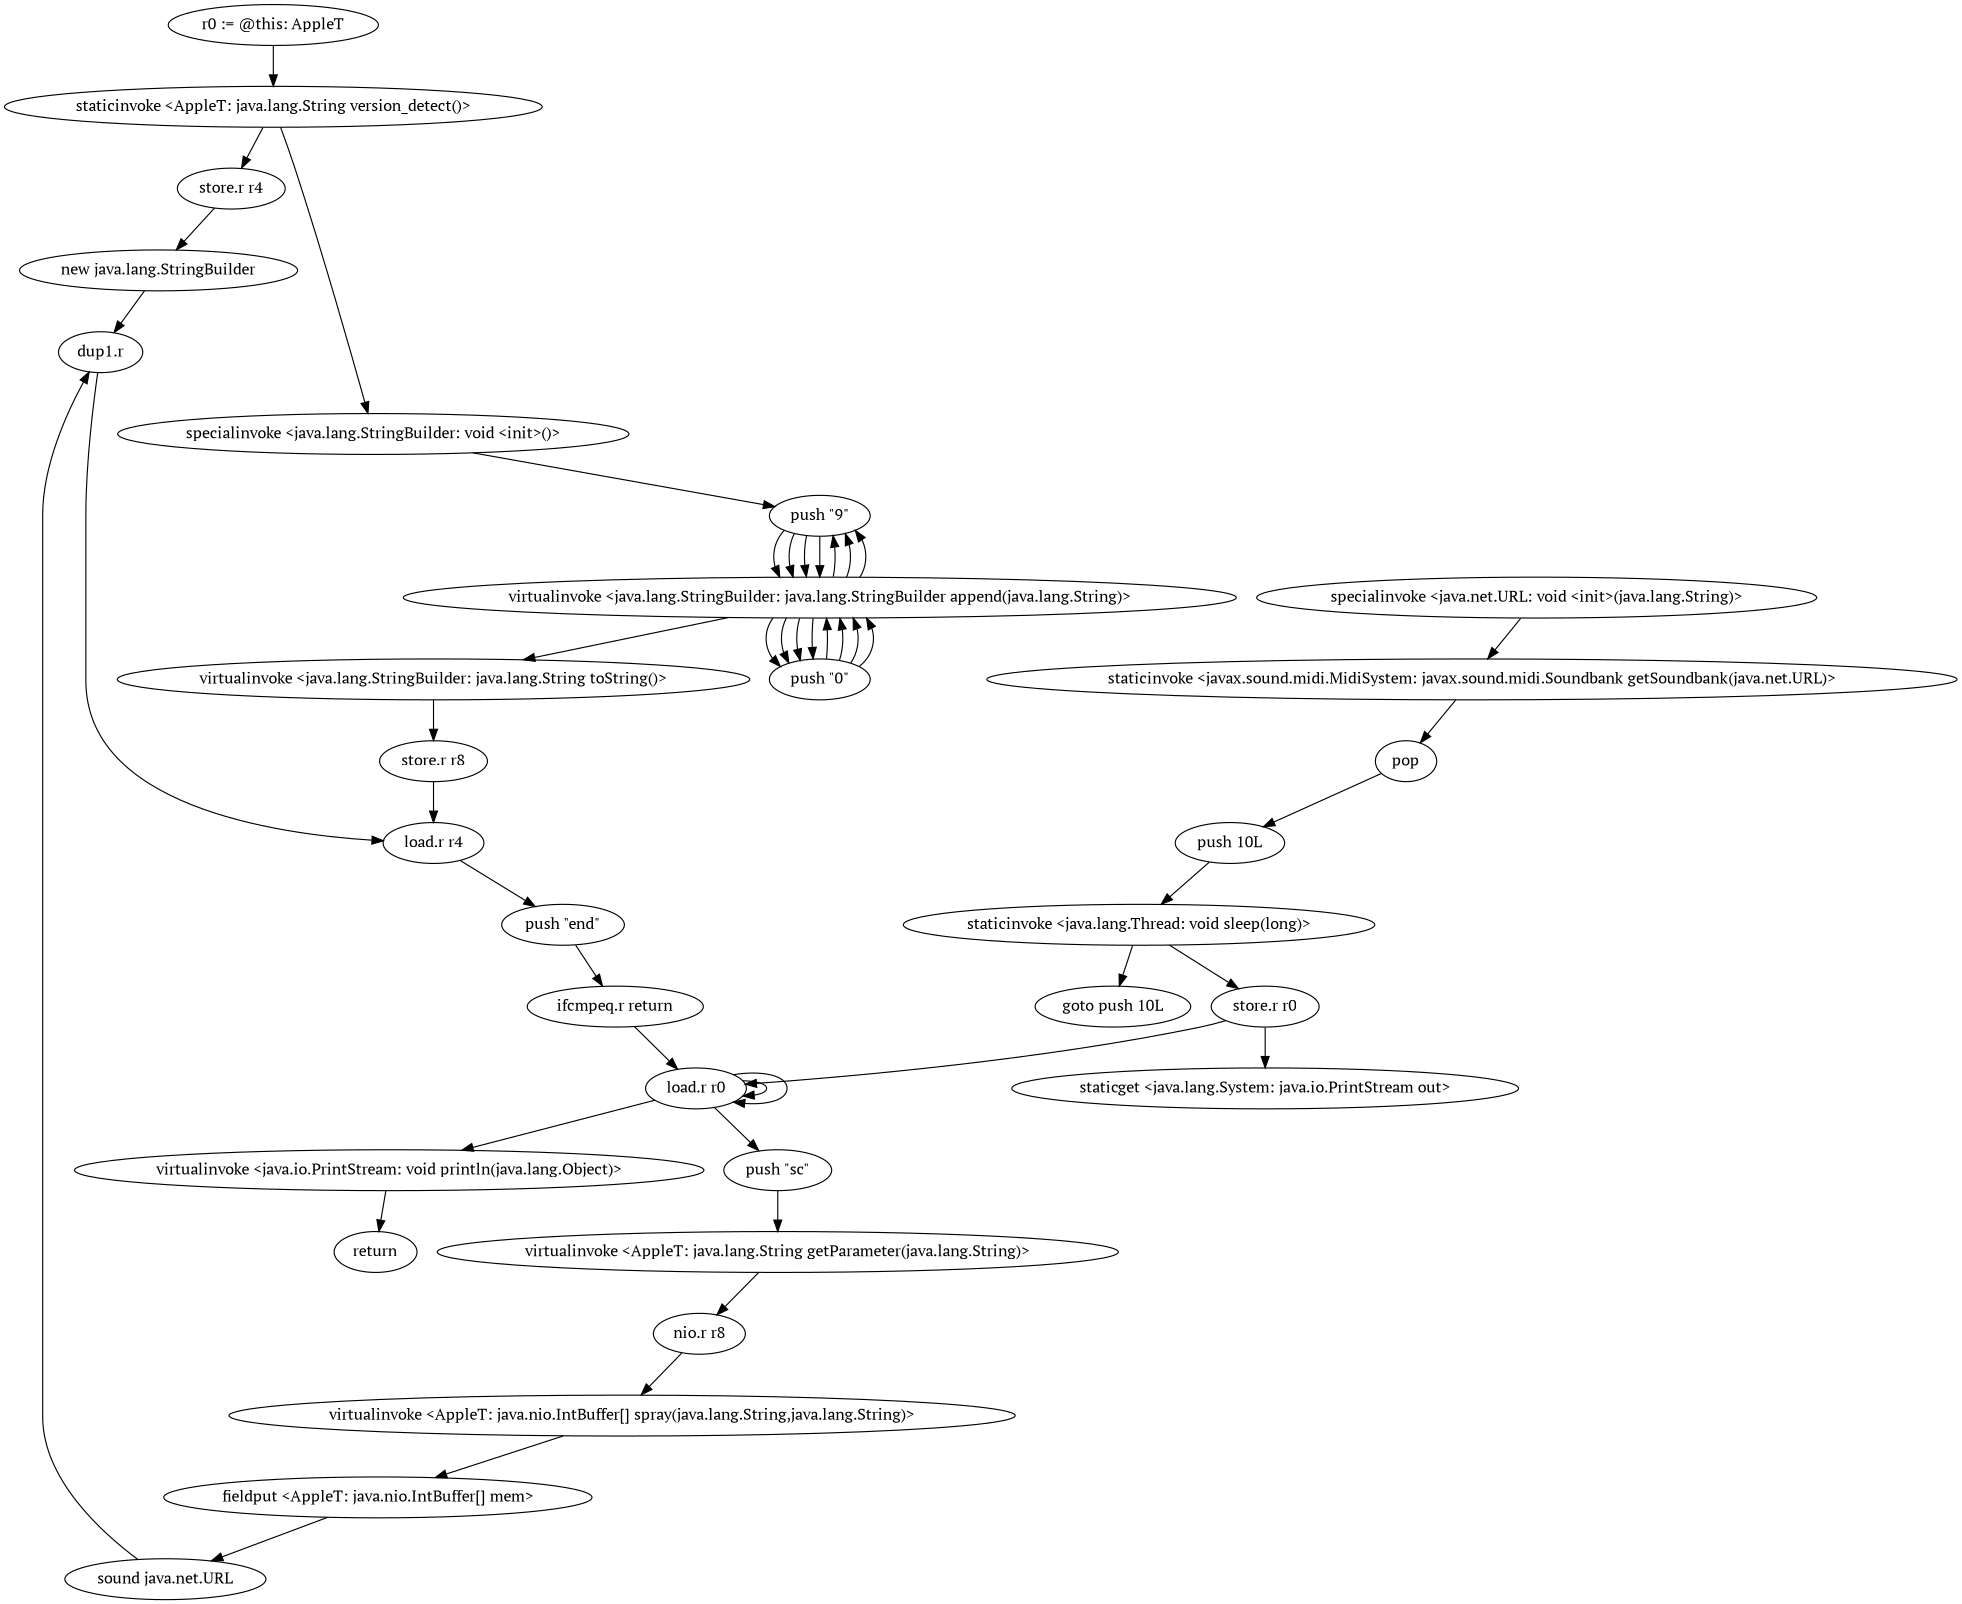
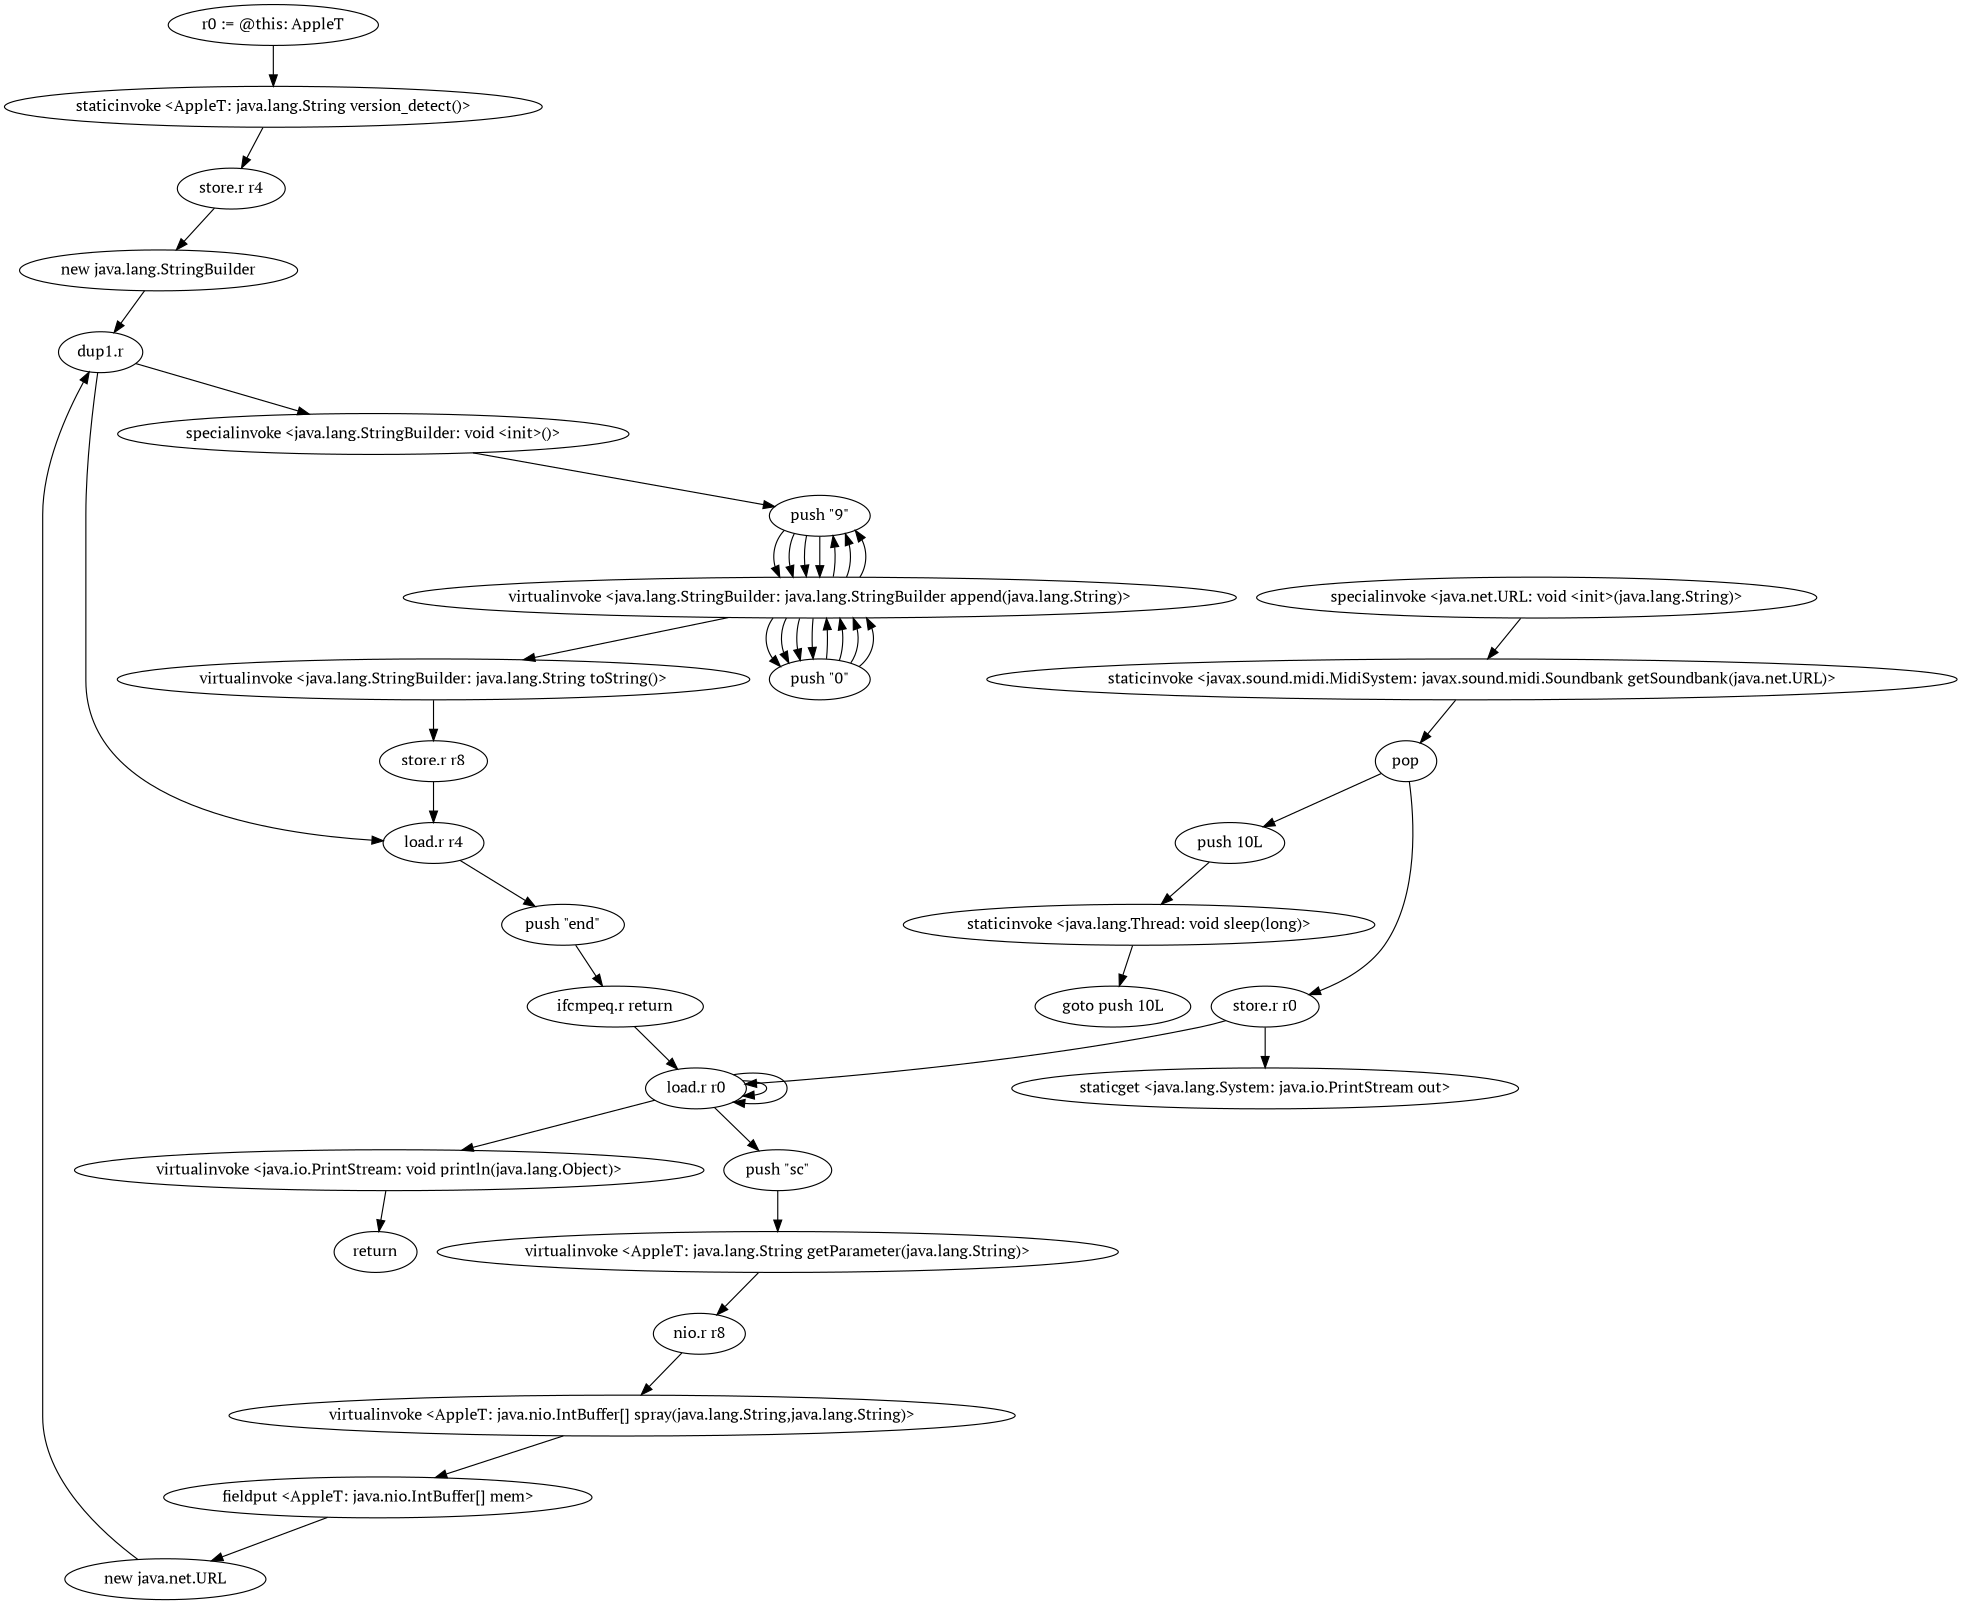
edge "staticinvoke <AppleT: java.lang.String version_detect()>" -> "specialinvoke <java.lang.StringBuilder: void <init>()>": now "dup1.r" -> "specialinvoke <java.lang.StringBuilder: void <init>()>"
edge "staticinvoke <java.lang.Thread: void sleep(long)>" -> "store.r r0": now "pop" -> "store.r r0"
node "sound java.net.URL": label "sound java.net.URL" -> "new java.net.URL"
